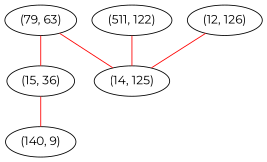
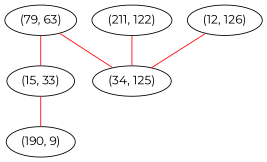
node "(511, 122)": label "(511, 122)" -> "(211, 122)"
node "(15, 36)": label "(15, 36)" -> "(15, 33)"
node "(14, 125)": label "(14, 125)" -> "(34, 125)"
node "(140, 9)": label "(140, 9)" -> "(190, 9)"
